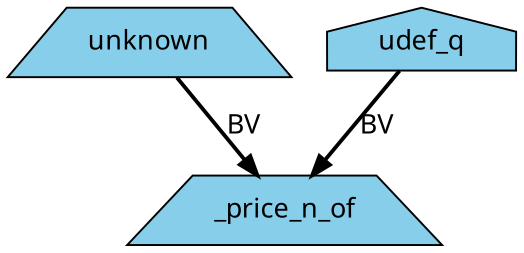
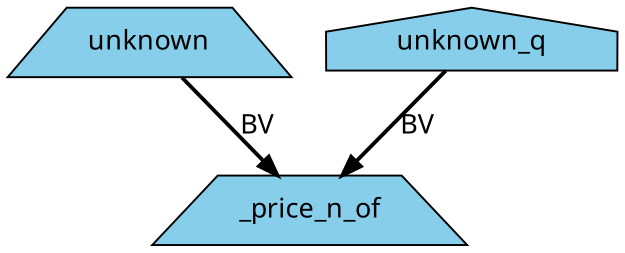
node "udef_q": label "udef_q" -> "unknown_q"
